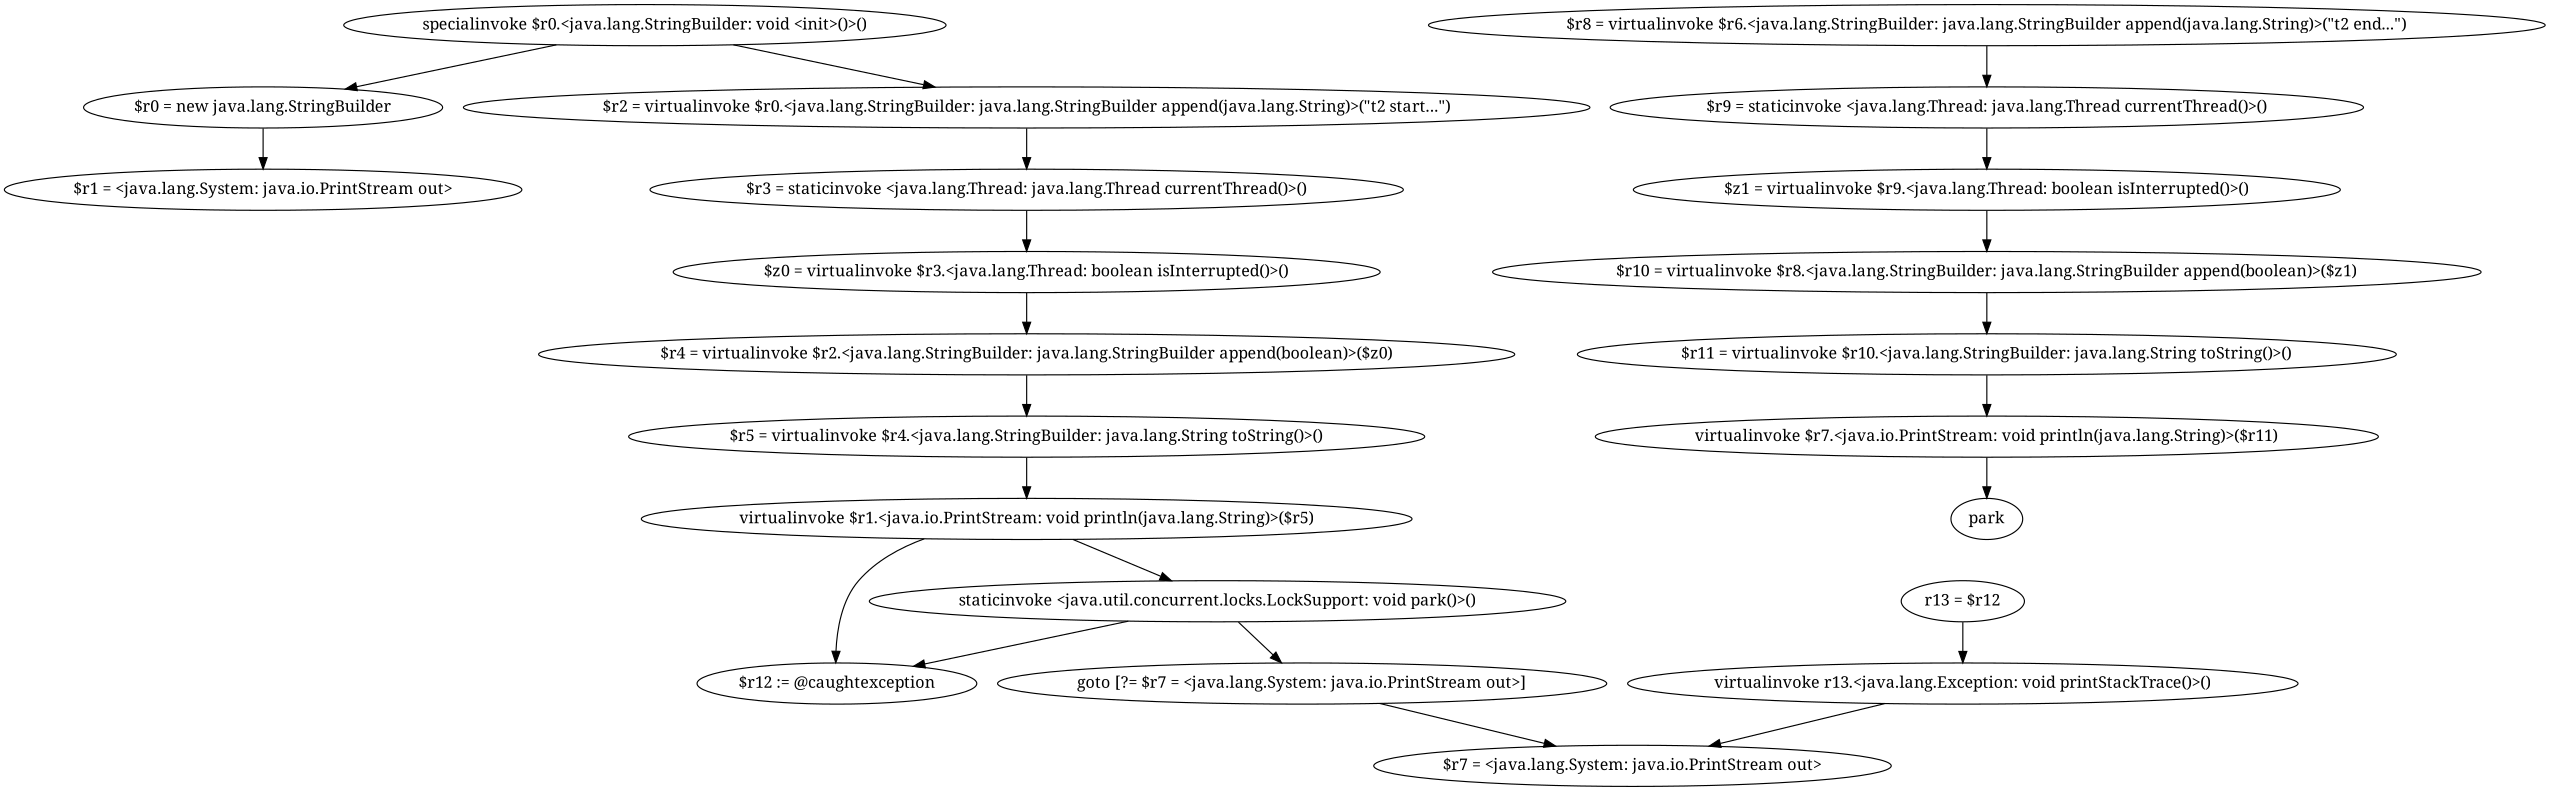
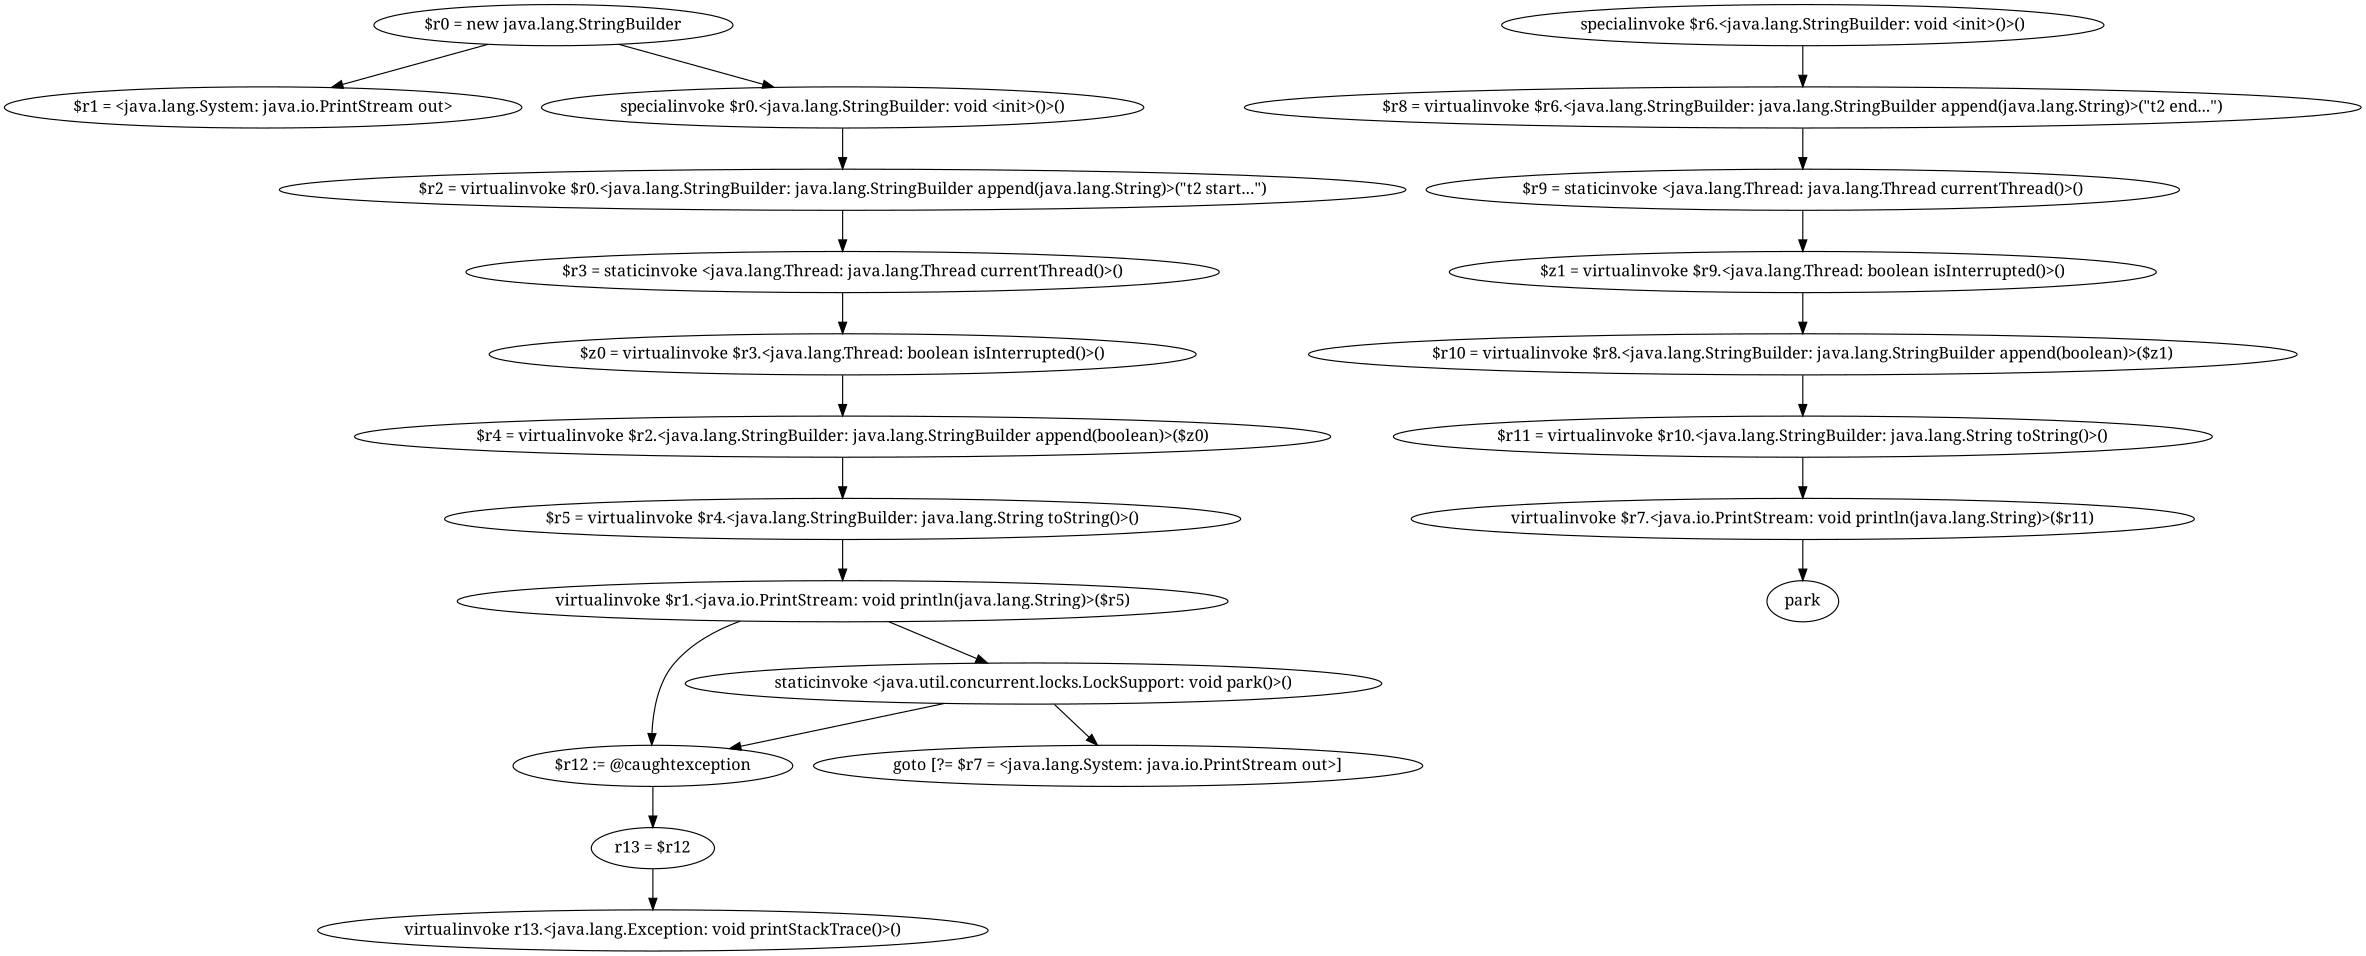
node "specialinvoke $r6.<java.lang.StringBuilder: void <init>()>()": added
edge "specialinvoke $r0.<java.lang.StringBuilder: void <init>()>()" -> "$r0 = new java.lang.StringBuilder": reversed
node "$r7 = <java.lang.System: java.io.PrintStream out>": removed
edge "$r12 := @caughtexception" -> "r13 = $r12": added
